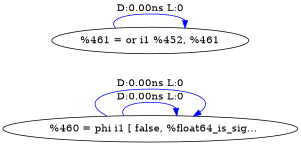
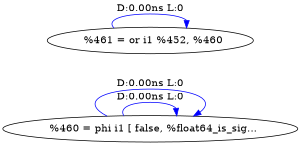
node "%461 = or i1 %452, %461": label "%461 = or i1 %452, %461" -> "%461 = or i1 %452, %460"
